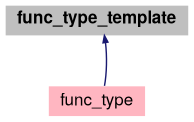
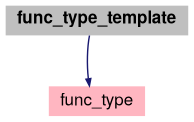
edge "func_type" -> "func_type_template": reversed
